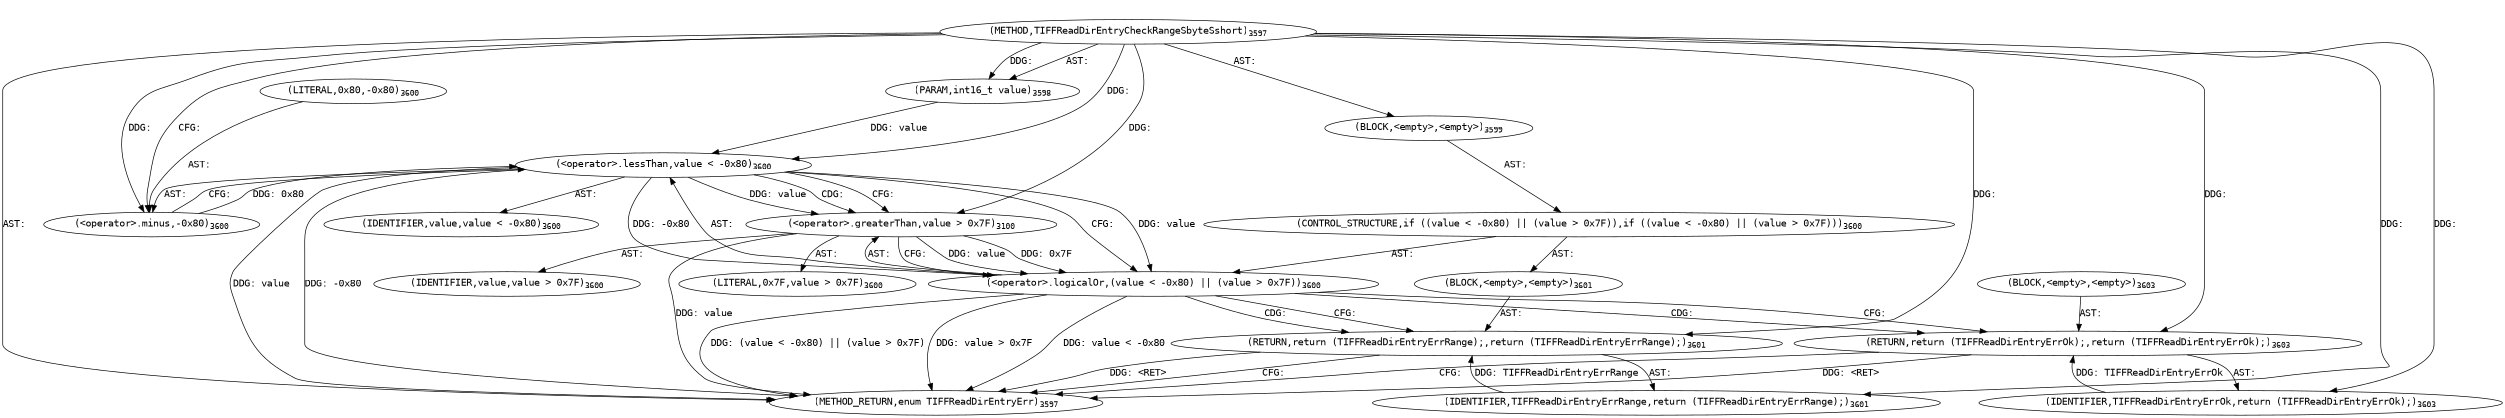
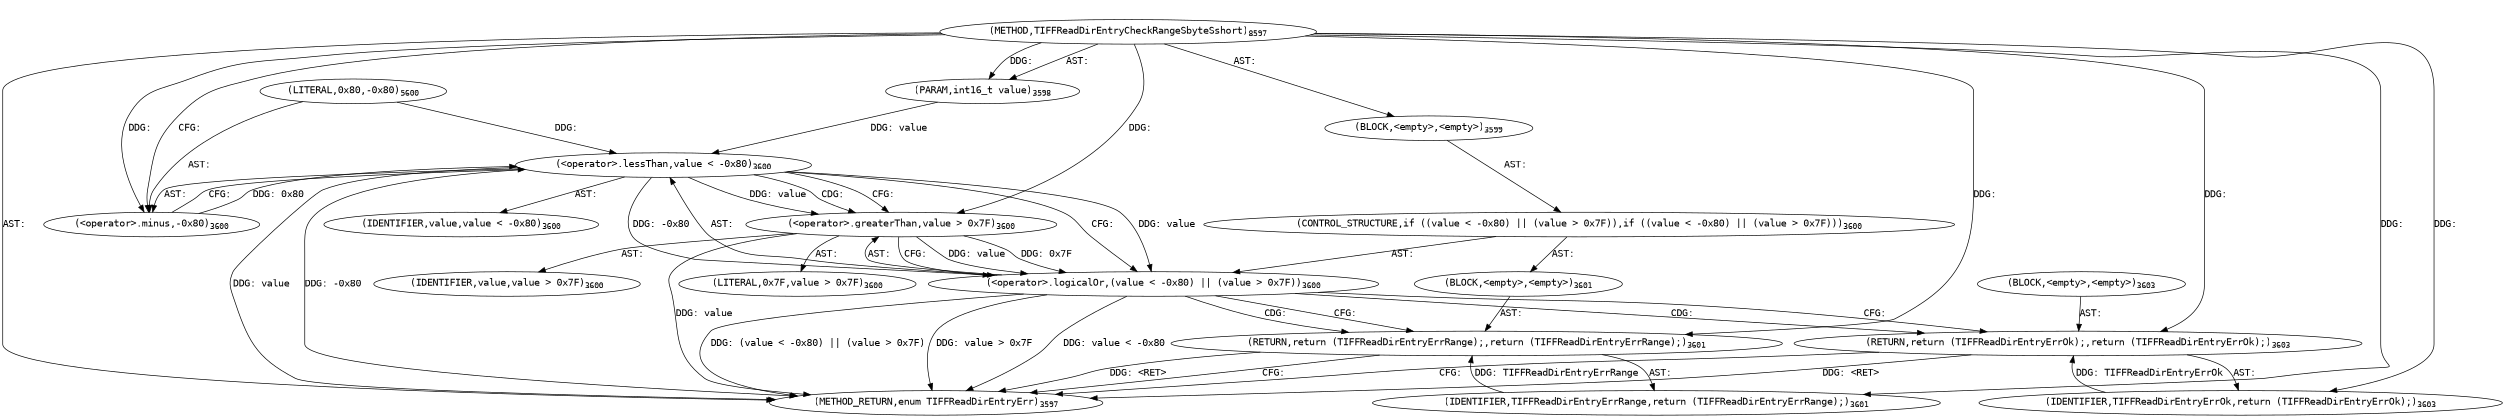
node "(METHOD,TIFFReadDirEntryCheckRangeSbyteSshort)": text "3597" -> "8597"
node "(LITERAL,0x80,-0x80)": text "3600" -> "5600"
edge "(METHOD,TIFFReadDirEntryCheckRangeSbyteSshort)" -> "(<operator>.lessThan,value < -0x80)": now "(LITERAL,0x80,-0x80)" -> "(<operator>.lessThan,value < -0x80)"
node "(<operator>.greaterThan,value > 0x7F)": text "3100" -> "3600"
